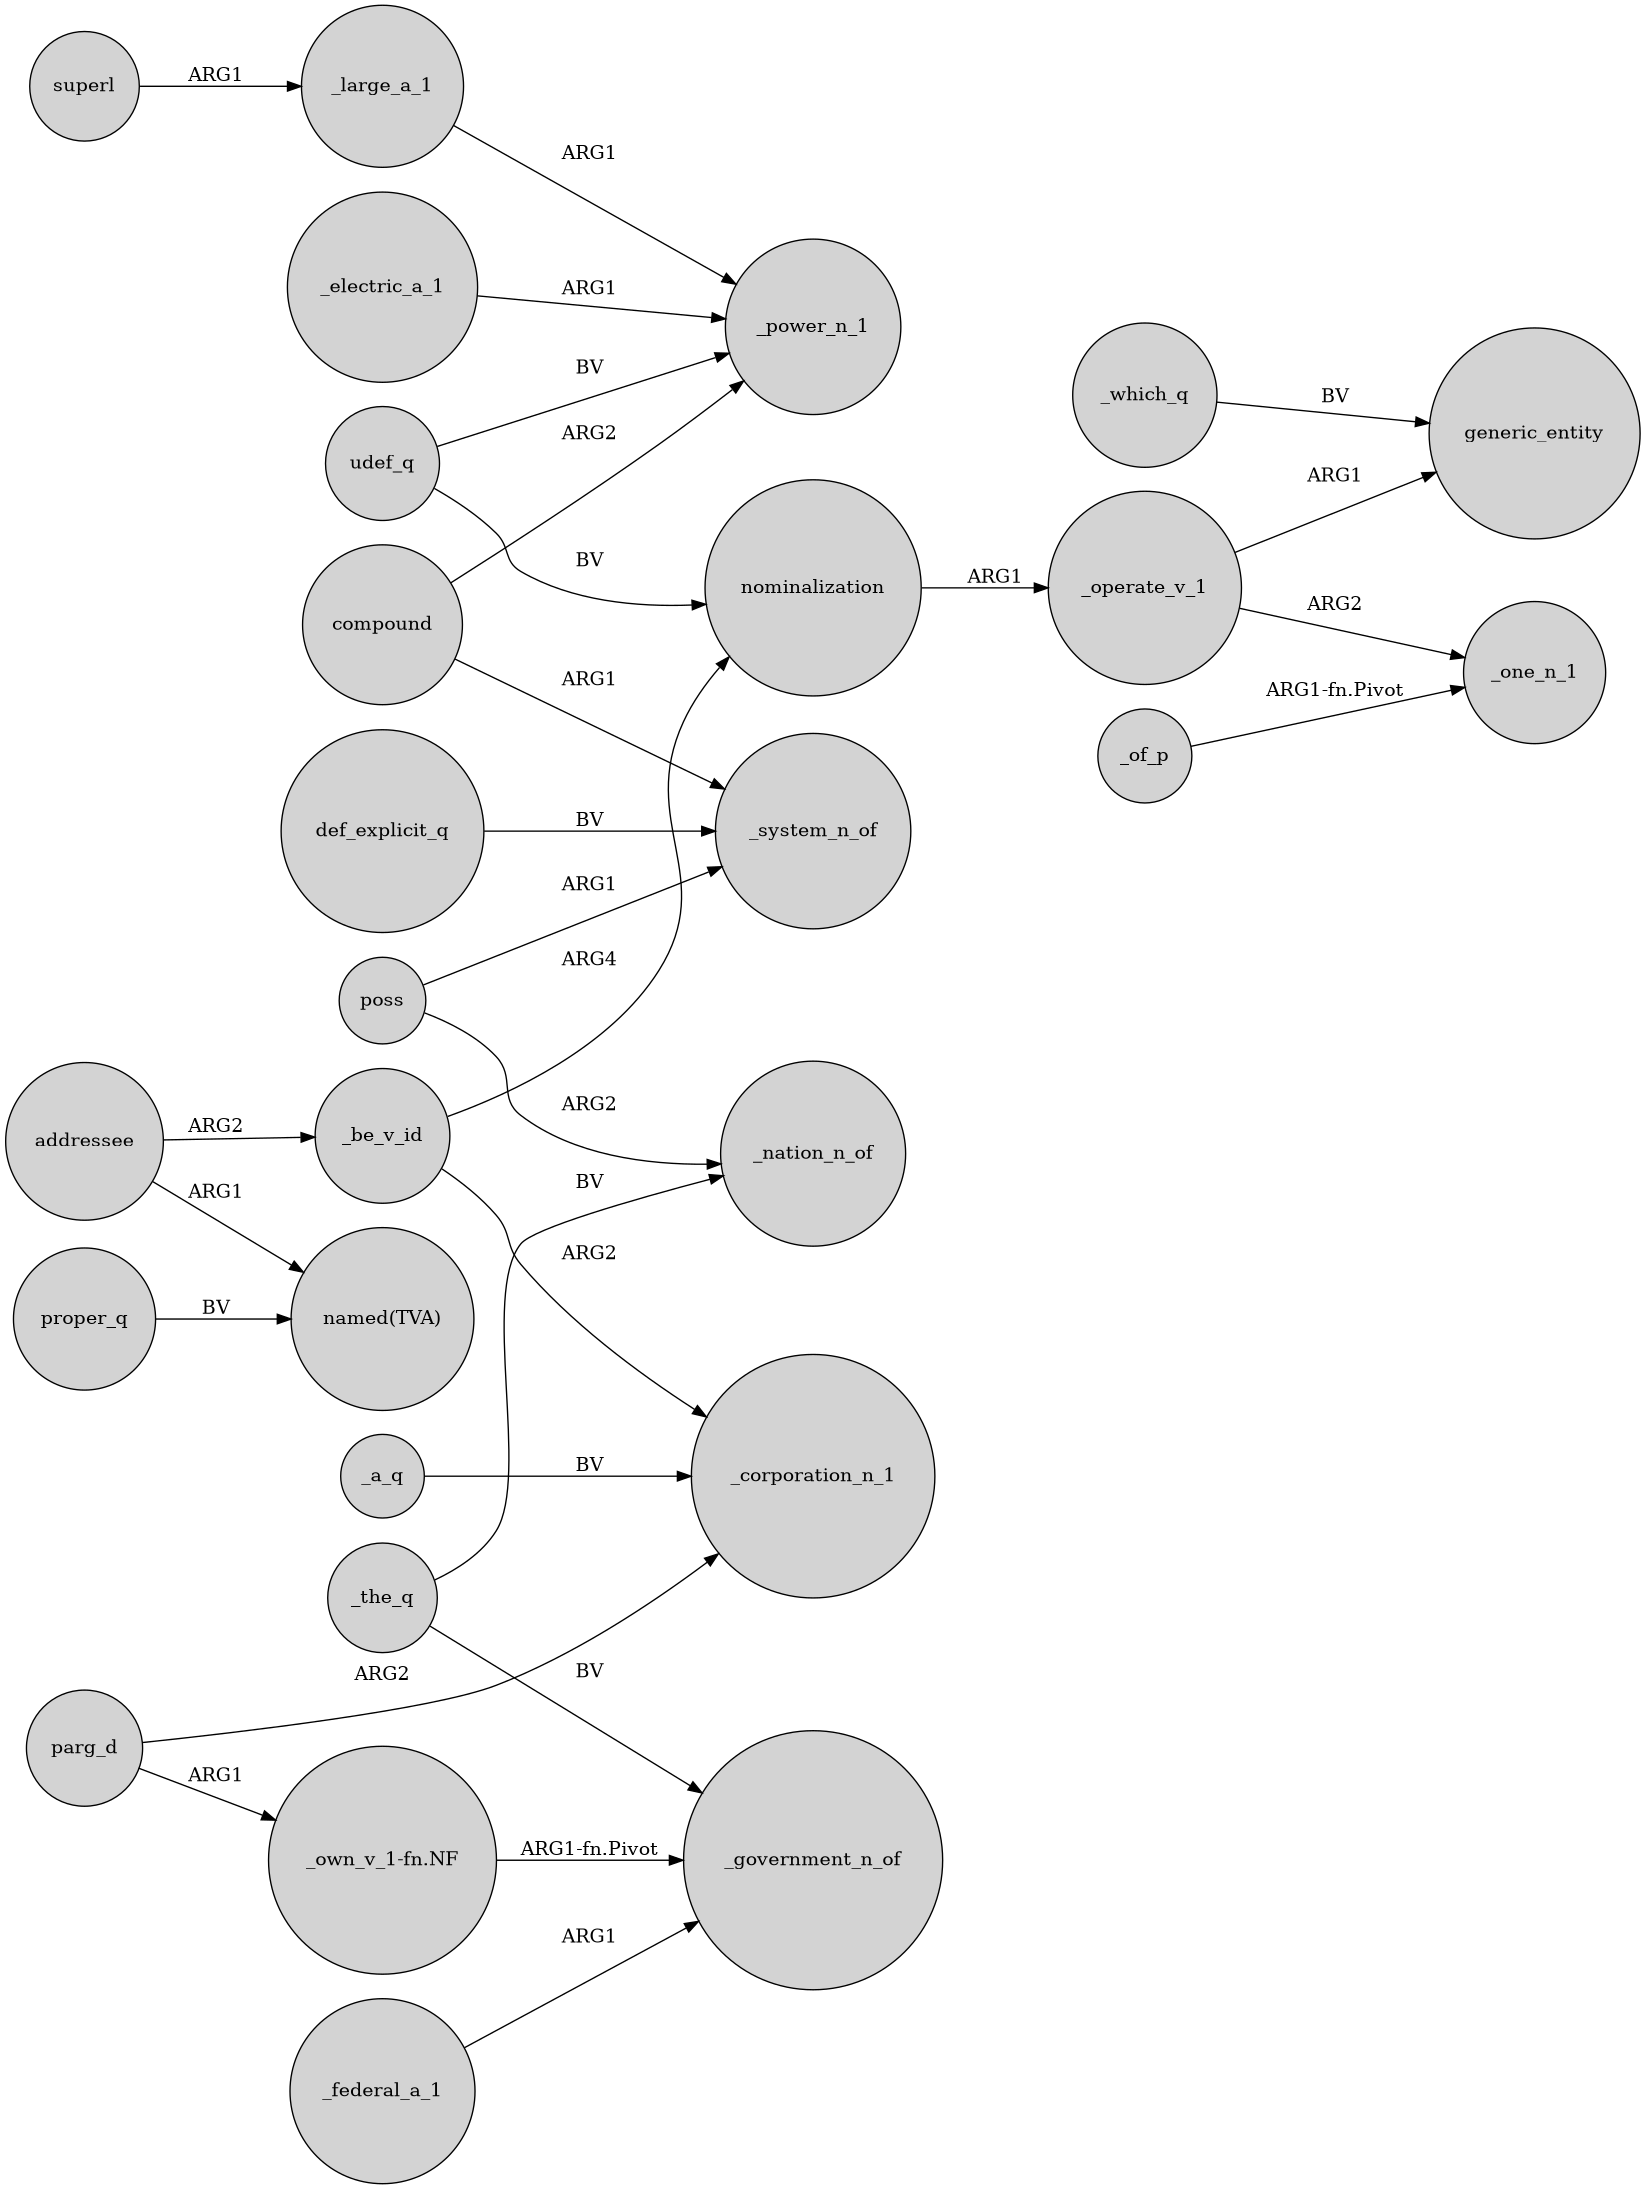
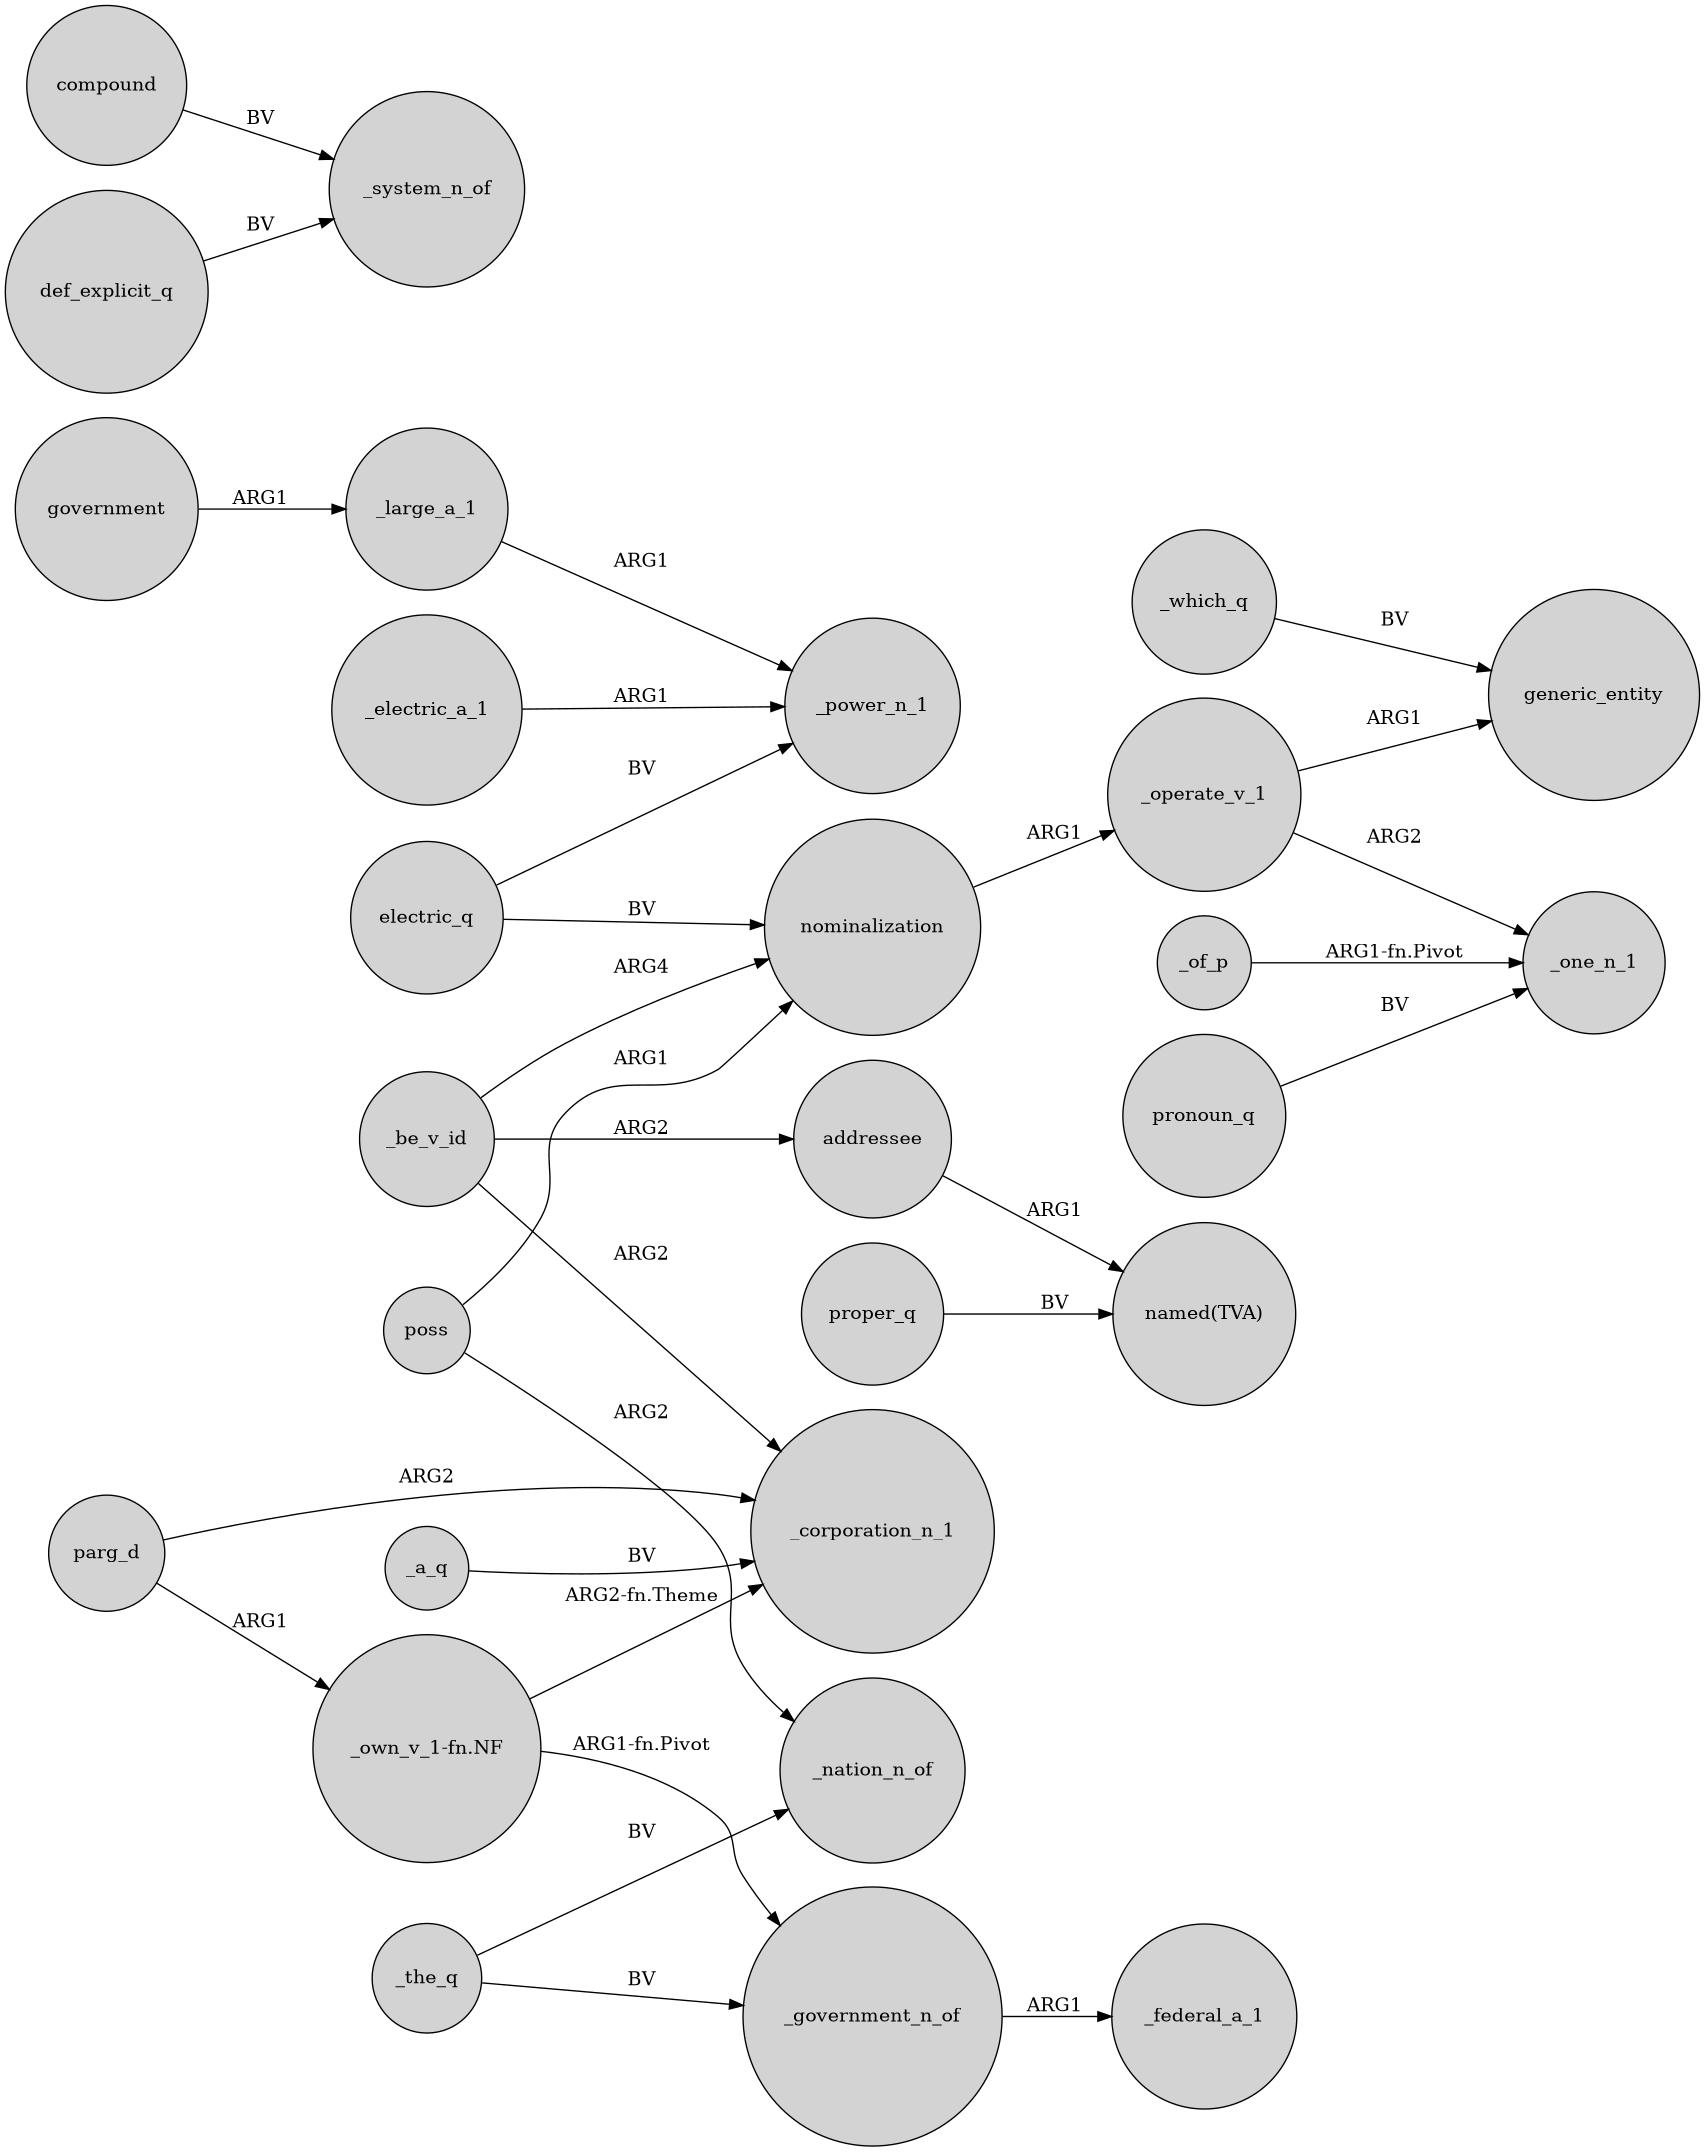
node "superl": label "superl" -> "government"
node "udef_q": label "udef_q" -> "electric_q"
edge "compound" -> "_power_n_1": removed, label "ARG2"
edge "compound" -> "_system_n_of": label "ARG1" -> "BV"
edge "poss" -> "_system_n_of": now "poss" -> "nominalization"
node "pronoun_q": added
edge "addressee" -> "_be_v_id": reversed
edge "_own_v_1-fn.NF" -> "_corporation_n_1": added, label "ARG2-fn.Theme"
edge "_federal_a_1" -> "_government_n_of": reversed
